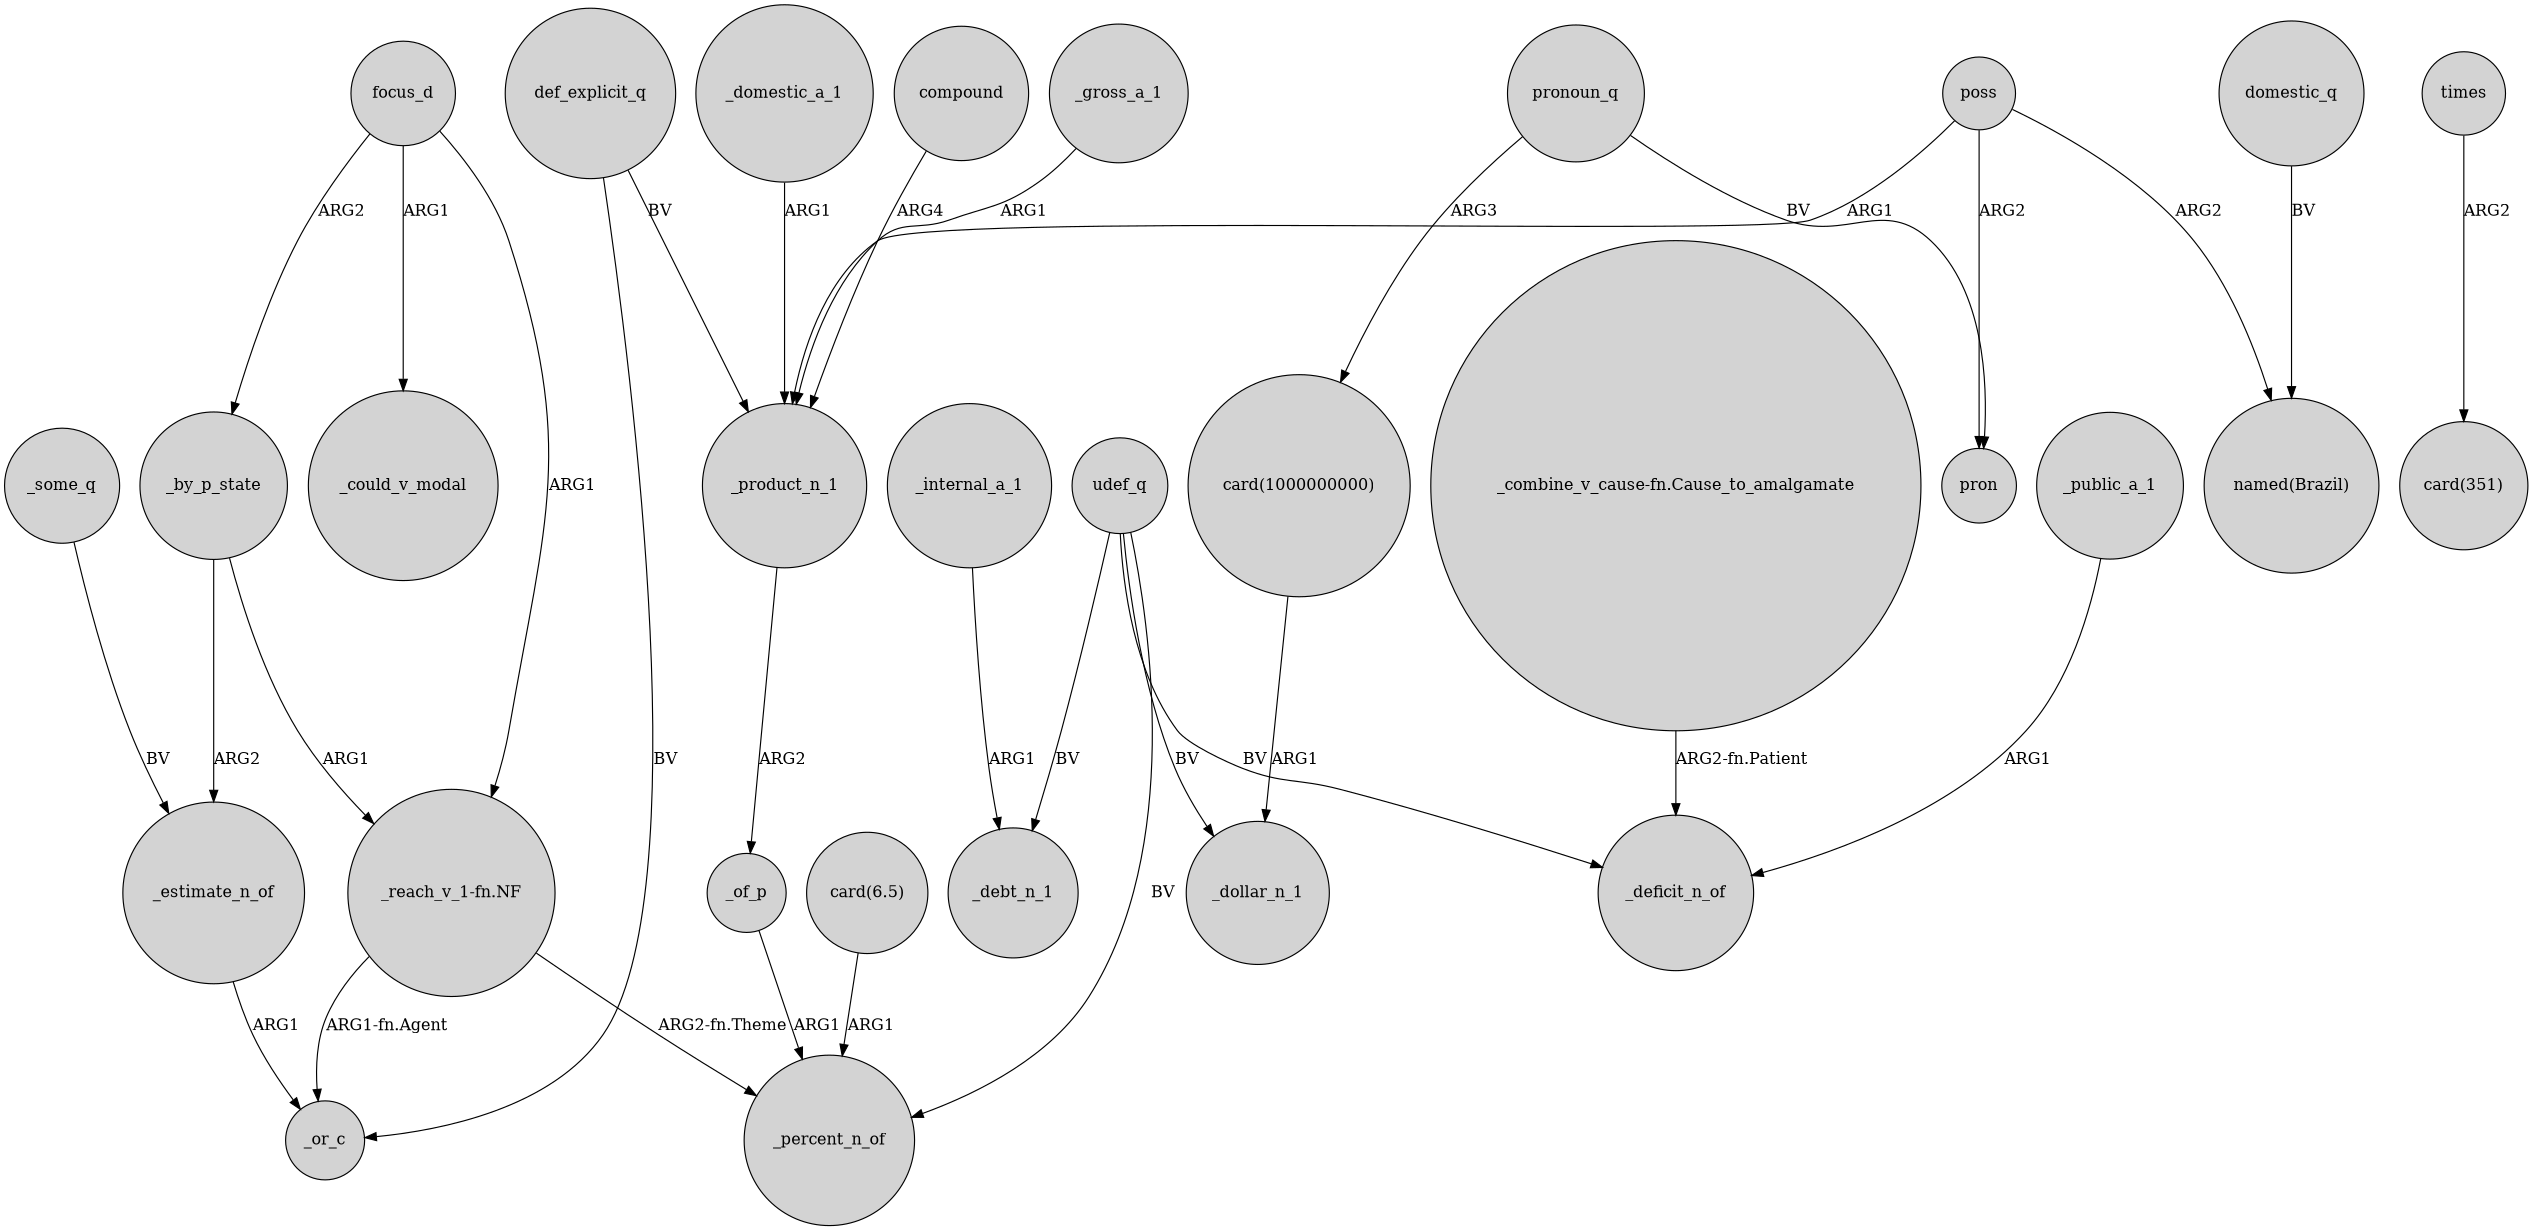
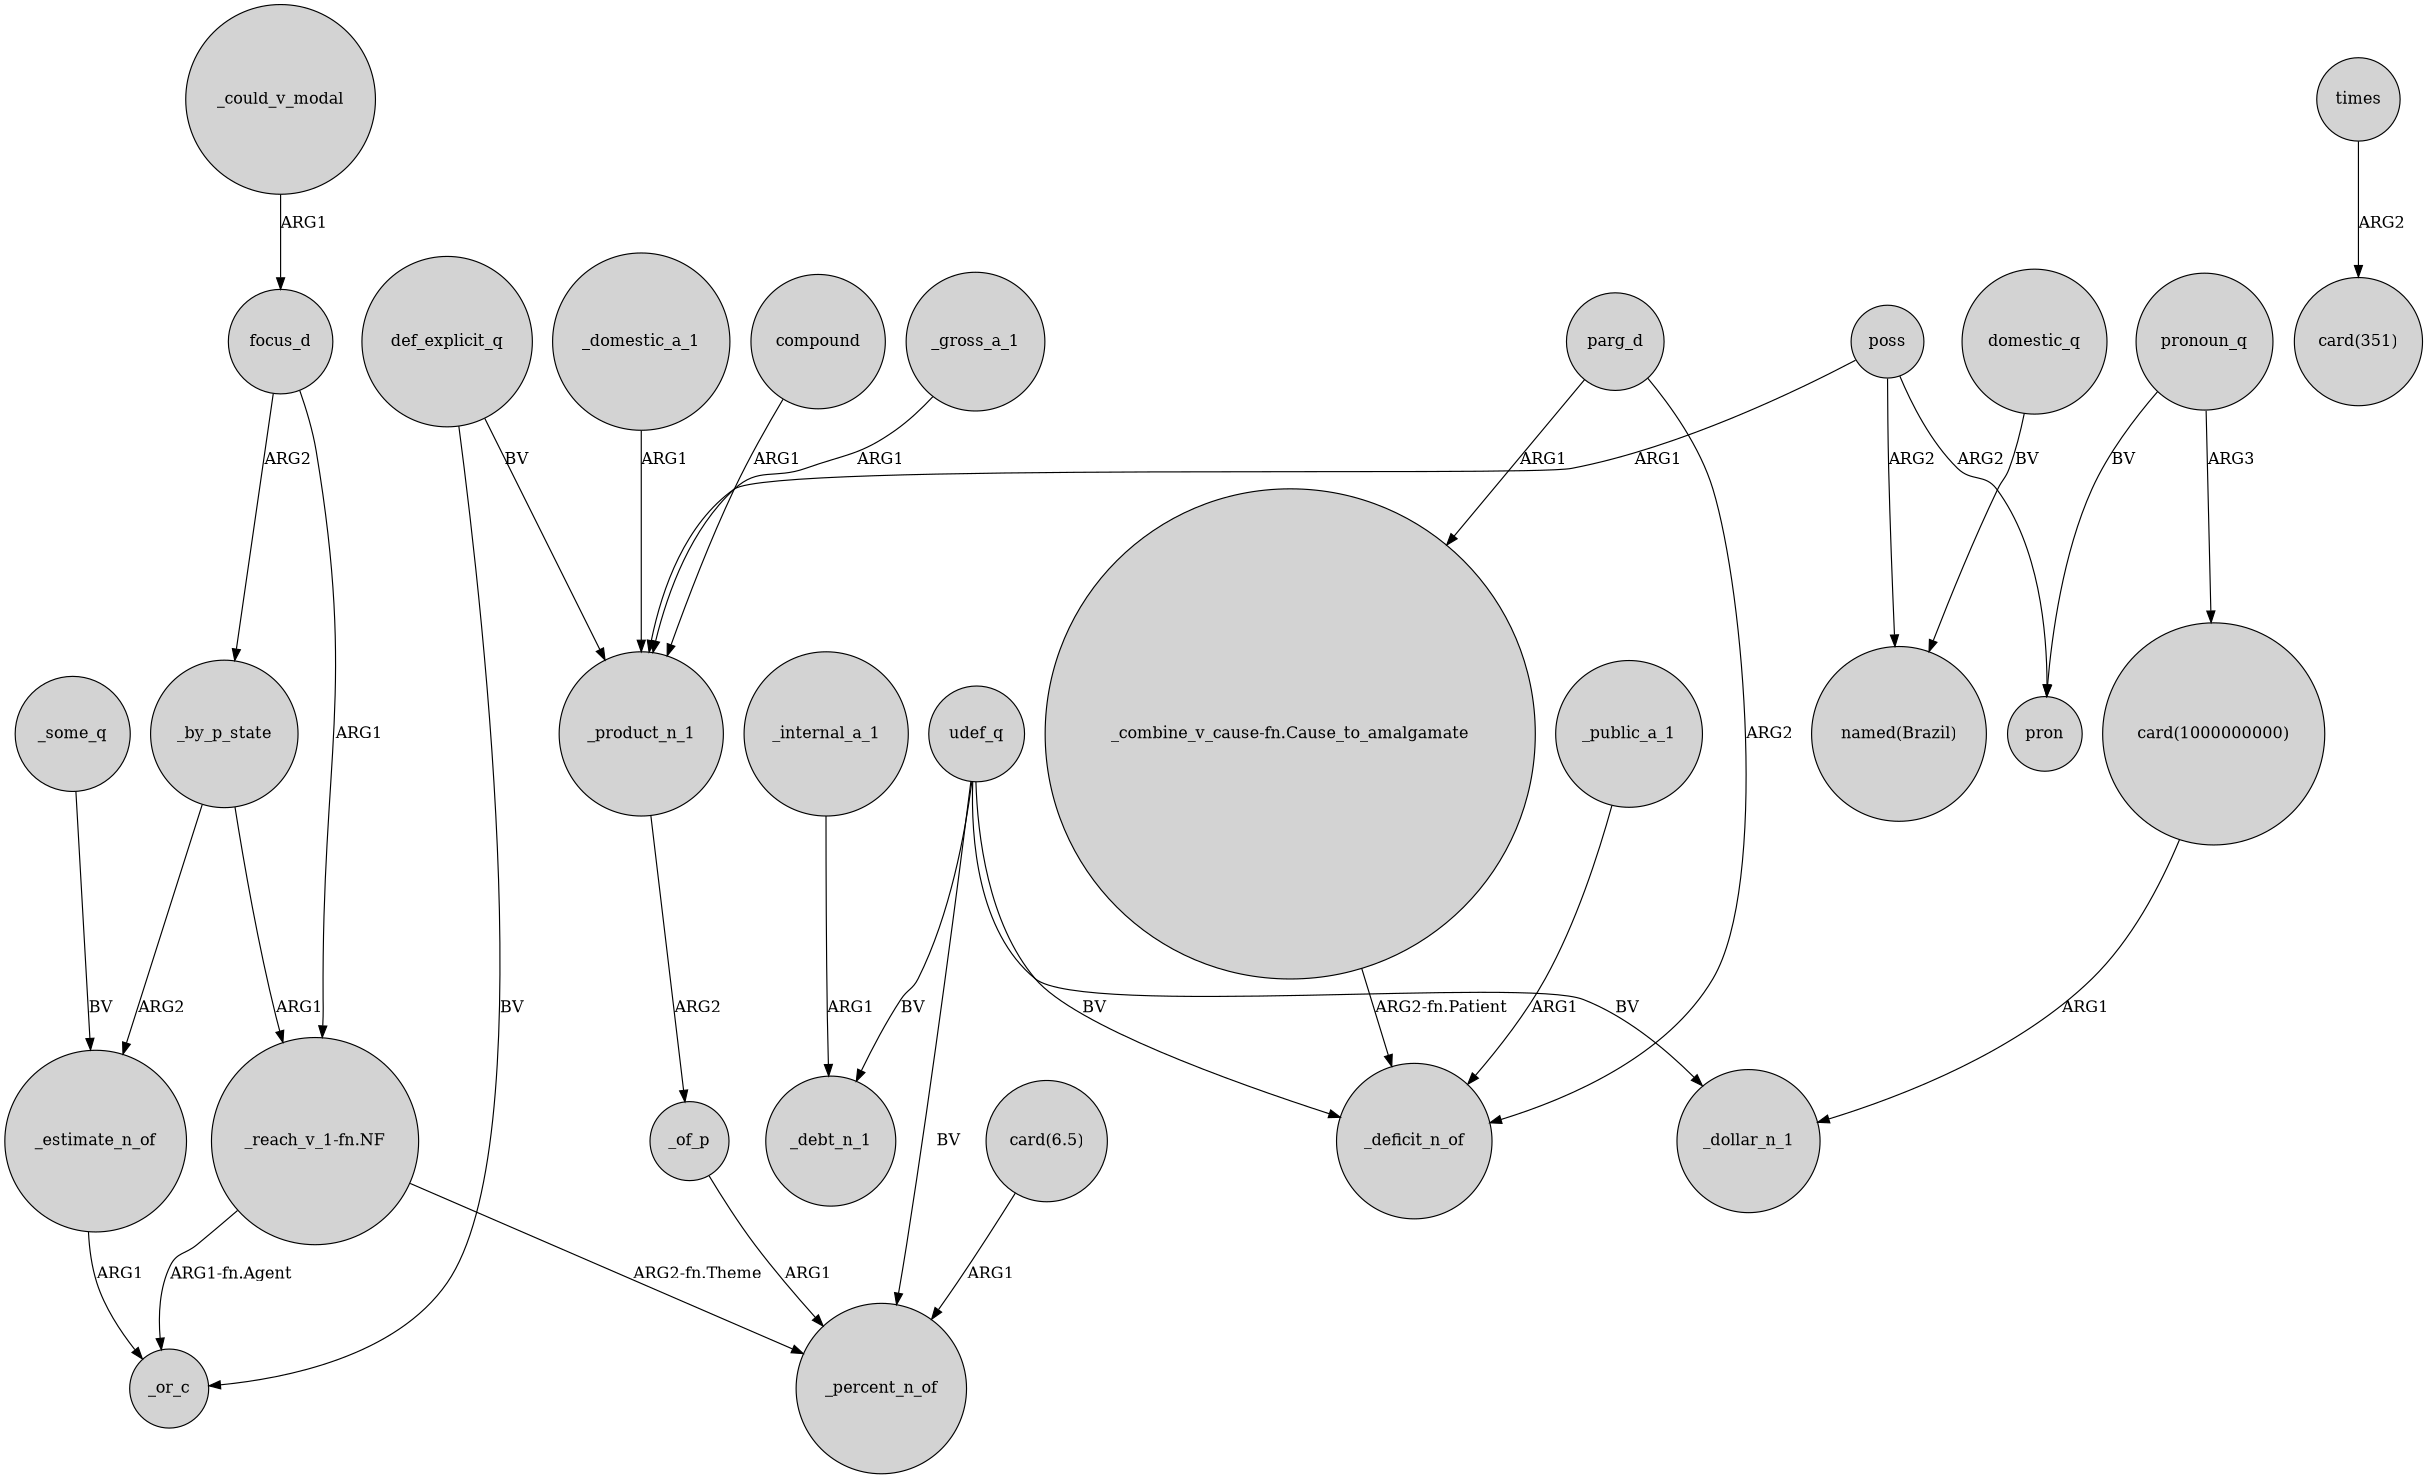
edge "compound" -> "_product_n_1": label "ARG4" -> "ARG1"
edge "focus_d" -> "_could_v_modal": reversed
node "parg_d": added
